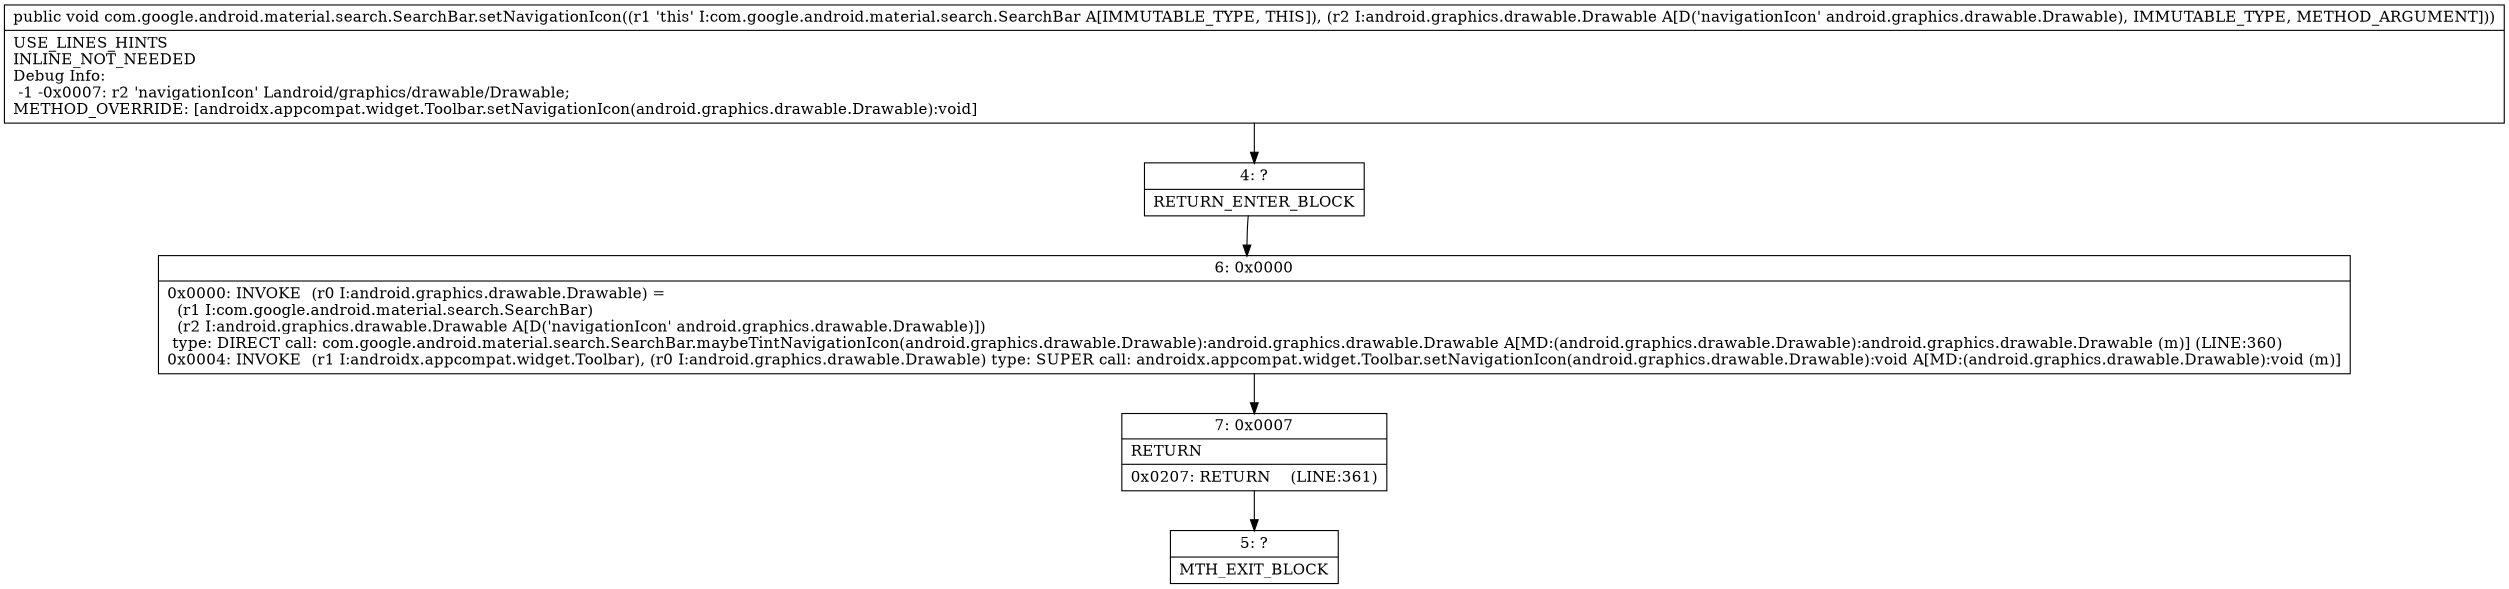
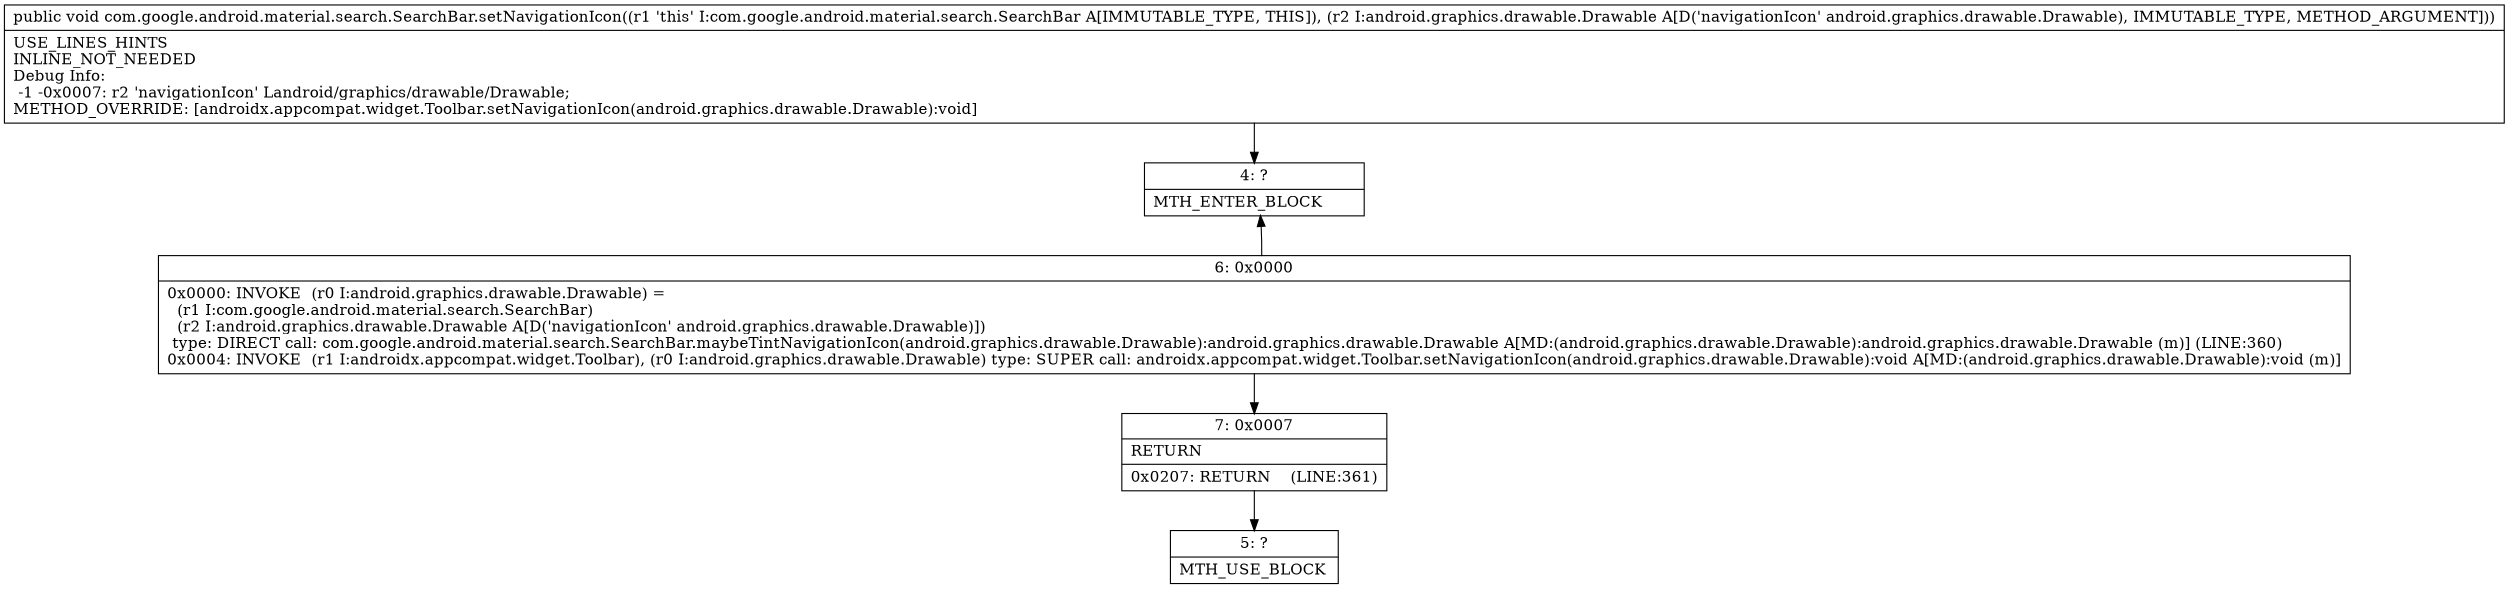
node "4: ?": text "RETURN_ENTER_BLOCK" -> "MTH_ENTER_BLOCK"
edge "4: ?" -> "6: 0x0000": reversed
node "5: ?": text "MTH_EXIT_BLOCK" -> "MTH_USE_BLOCK"
